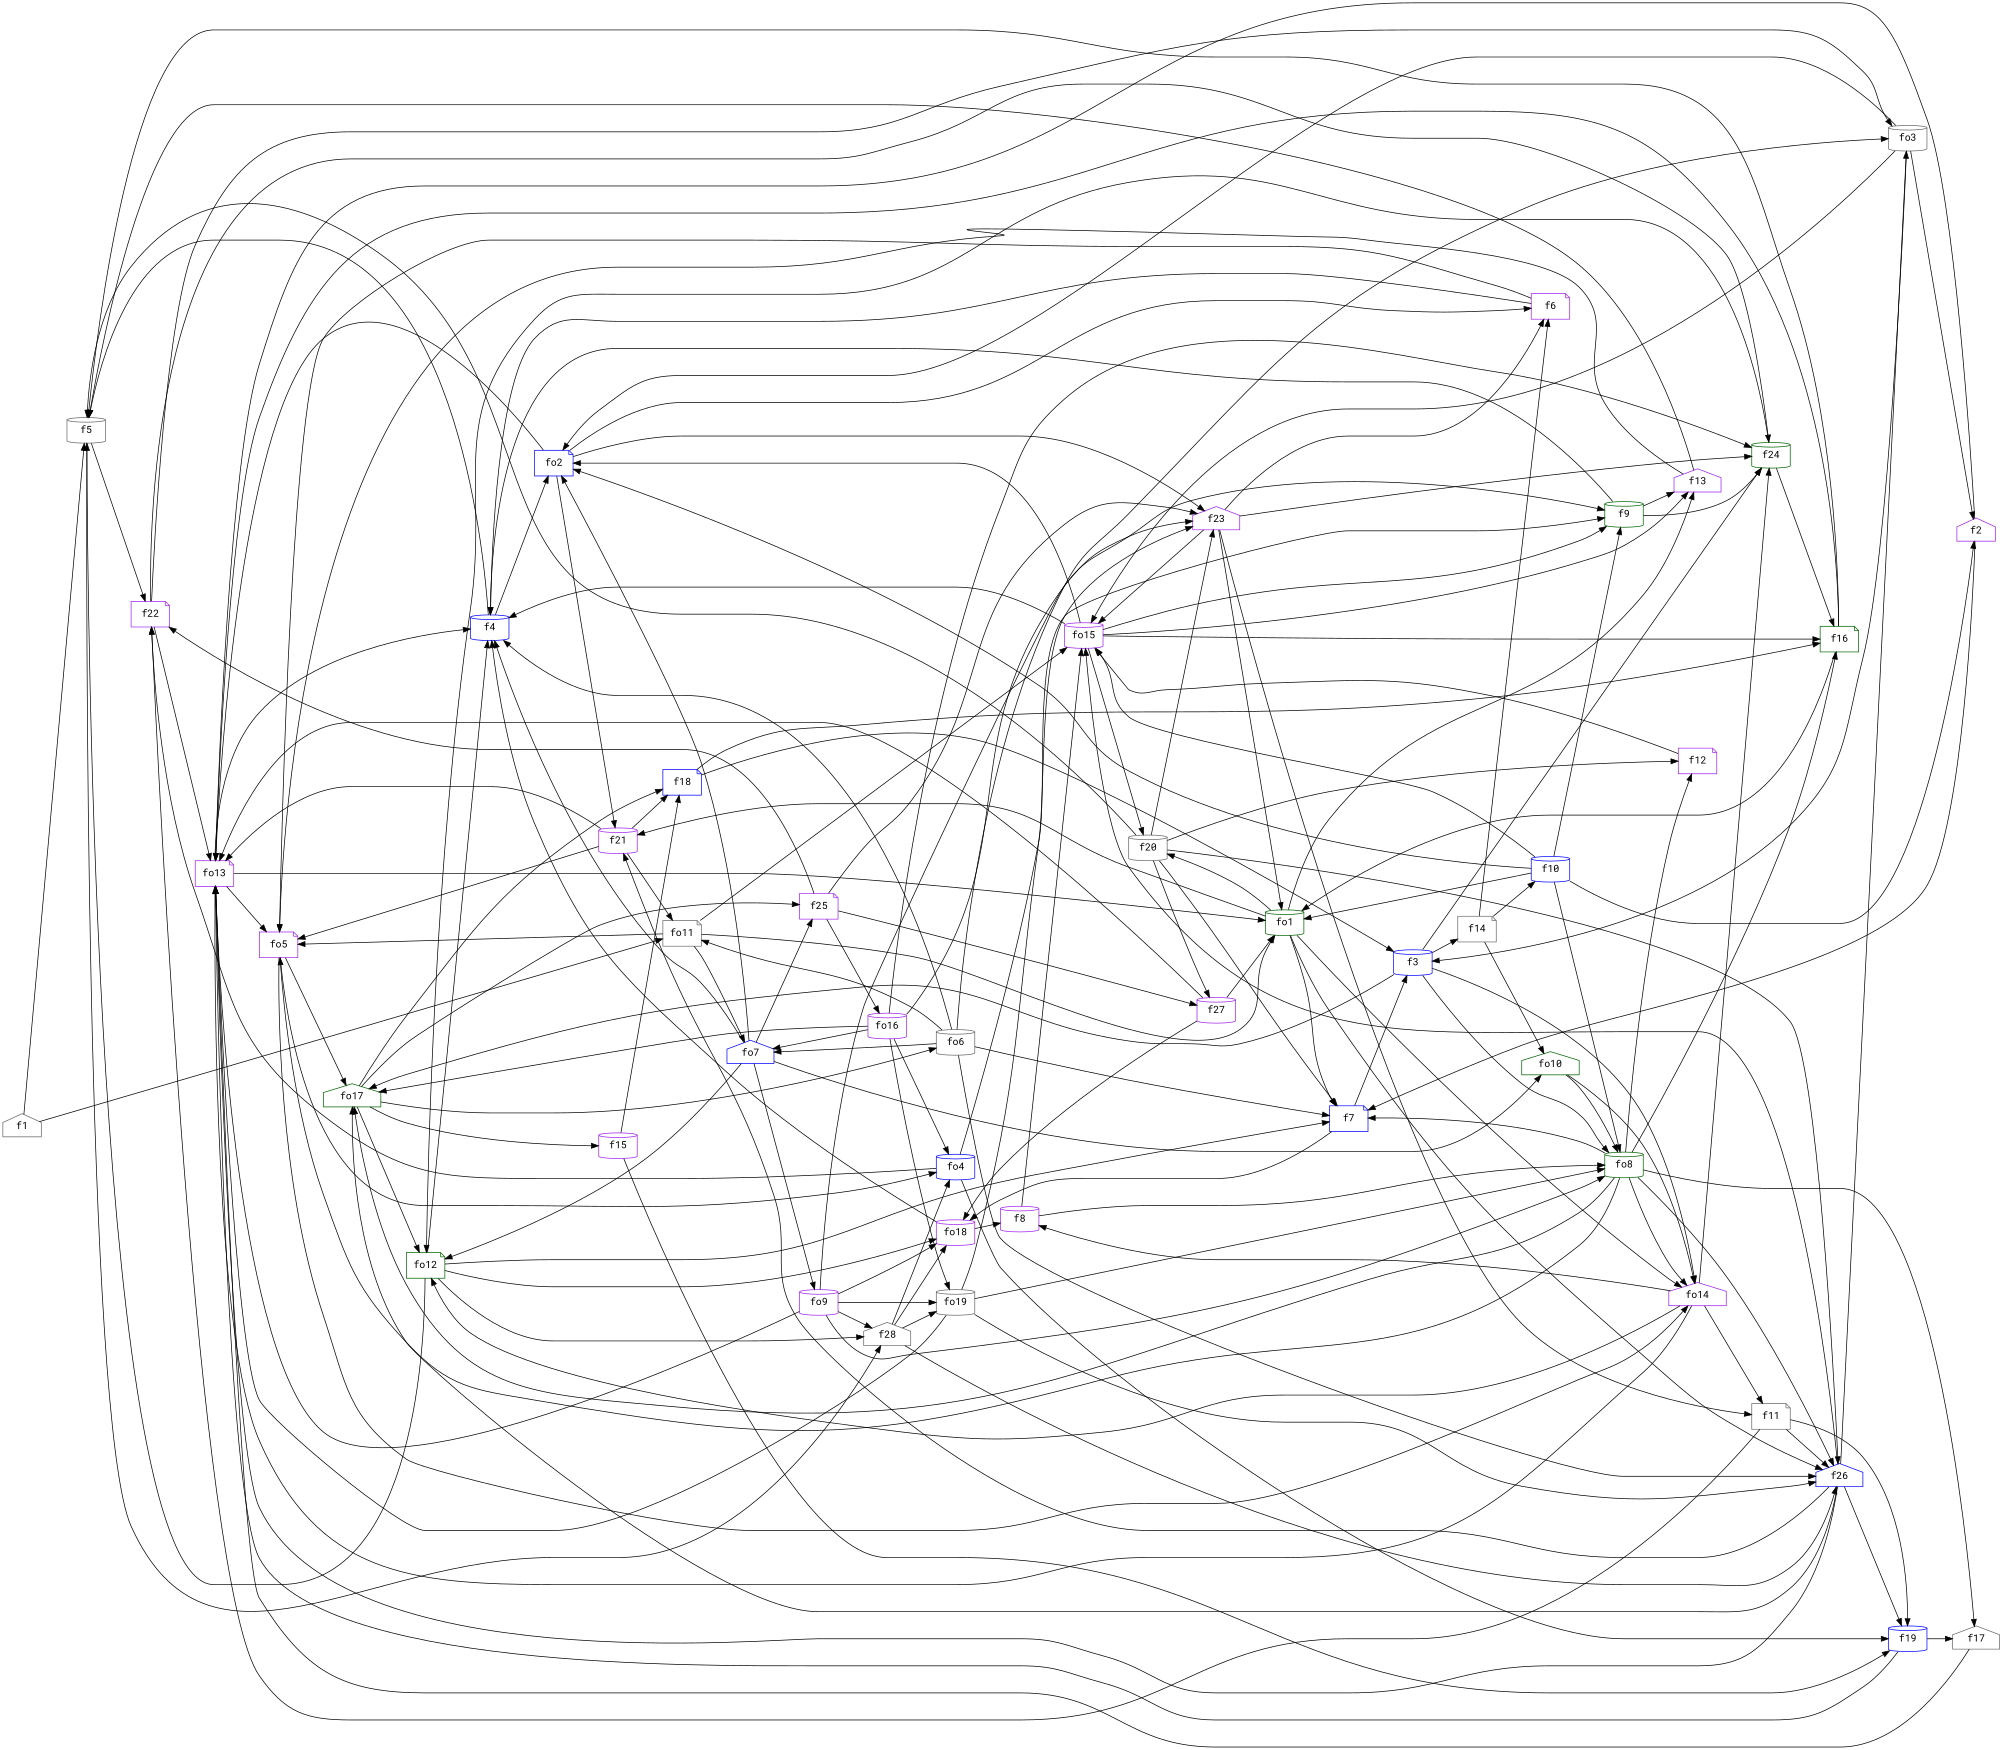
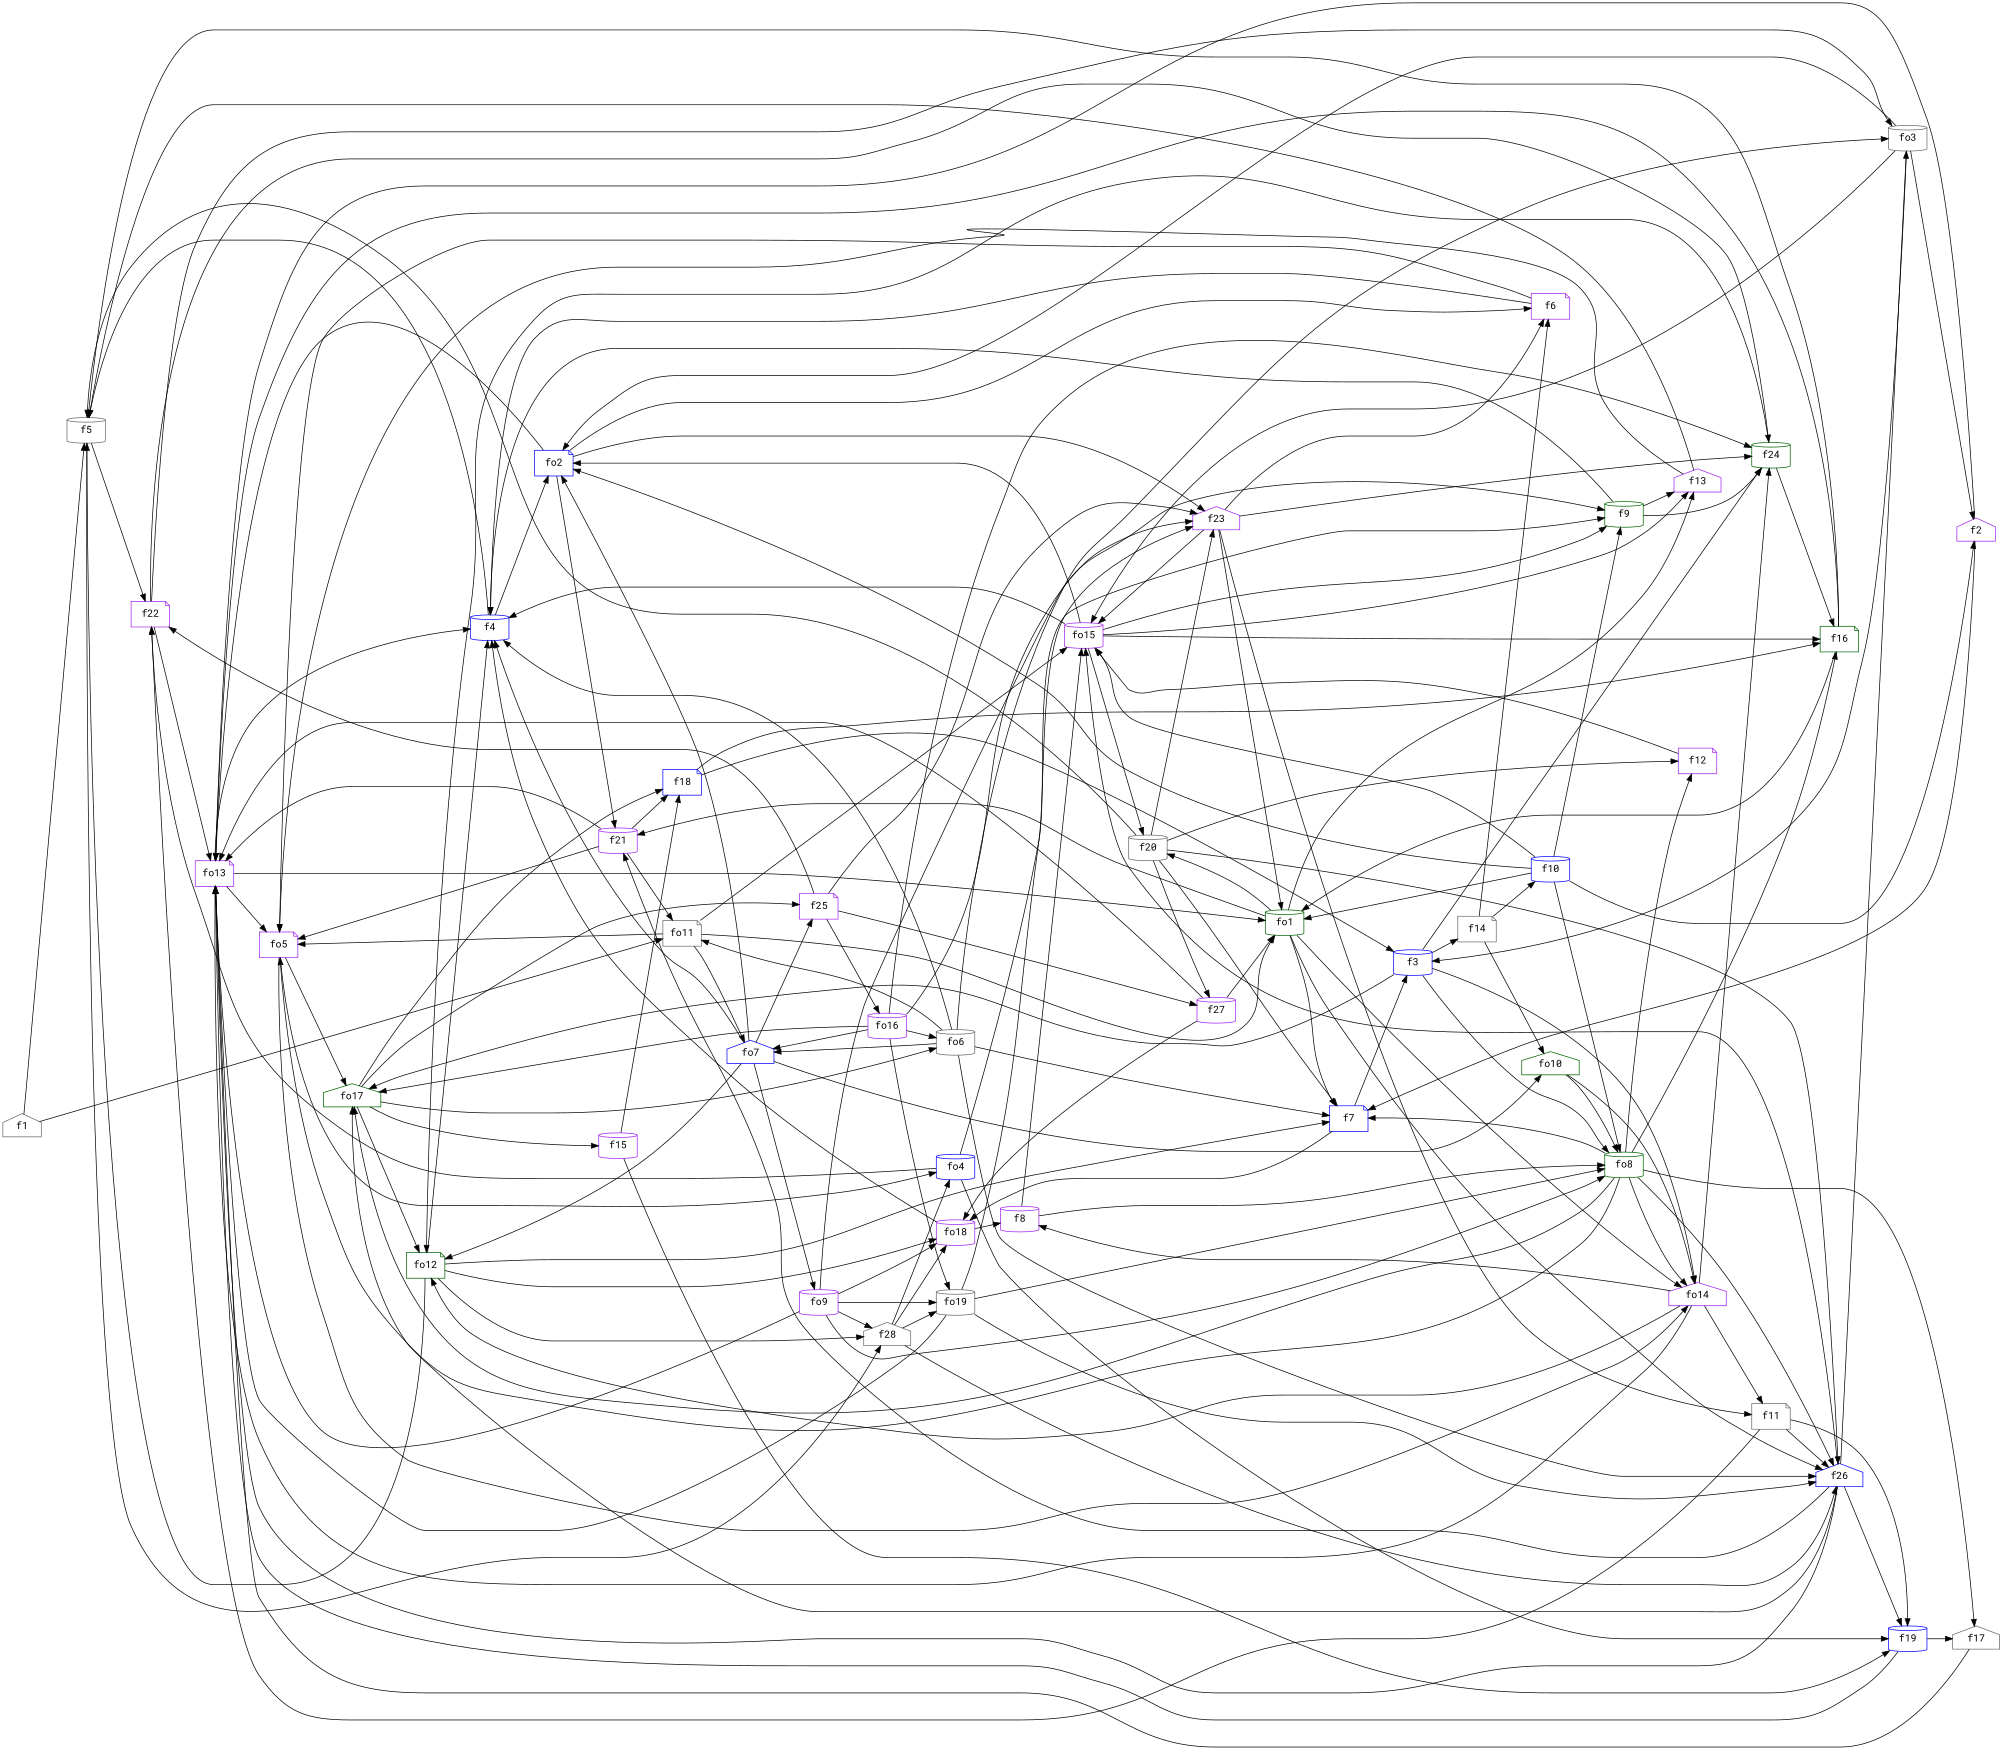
edge "fo16" -> "fo4": now "fo16" -> "fo6"
